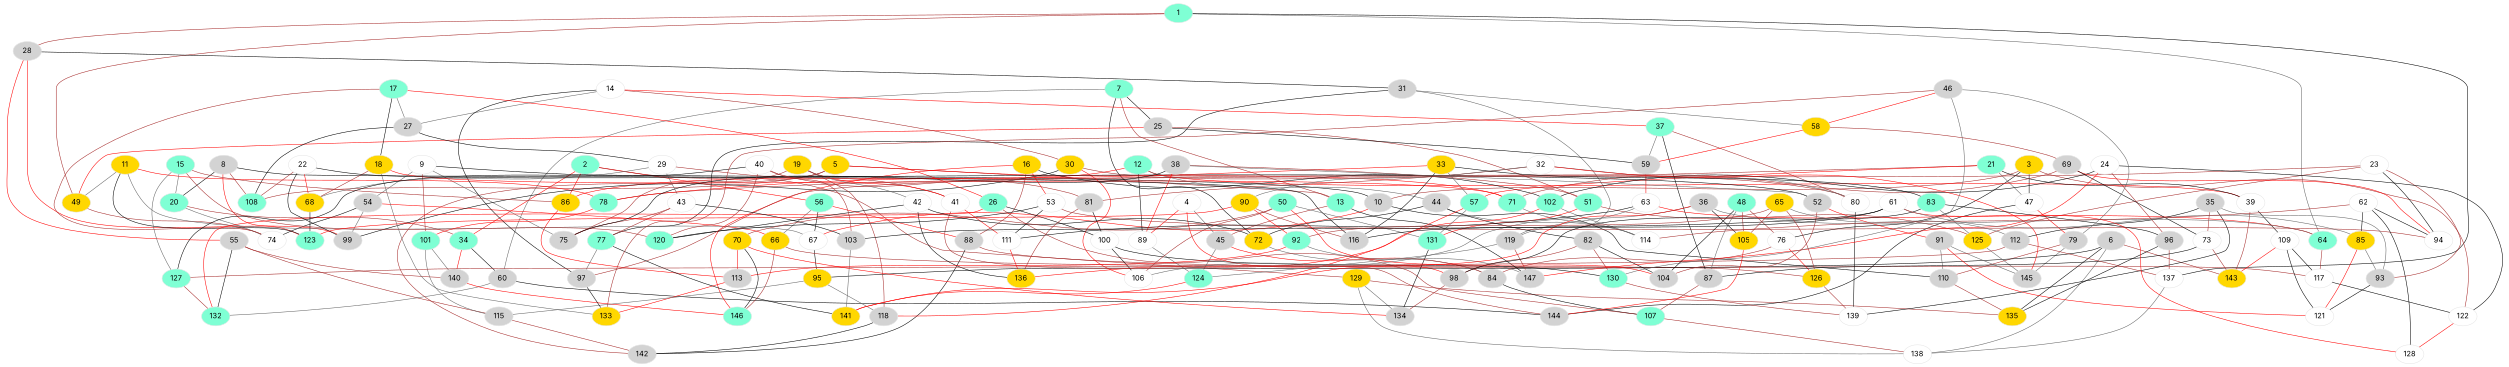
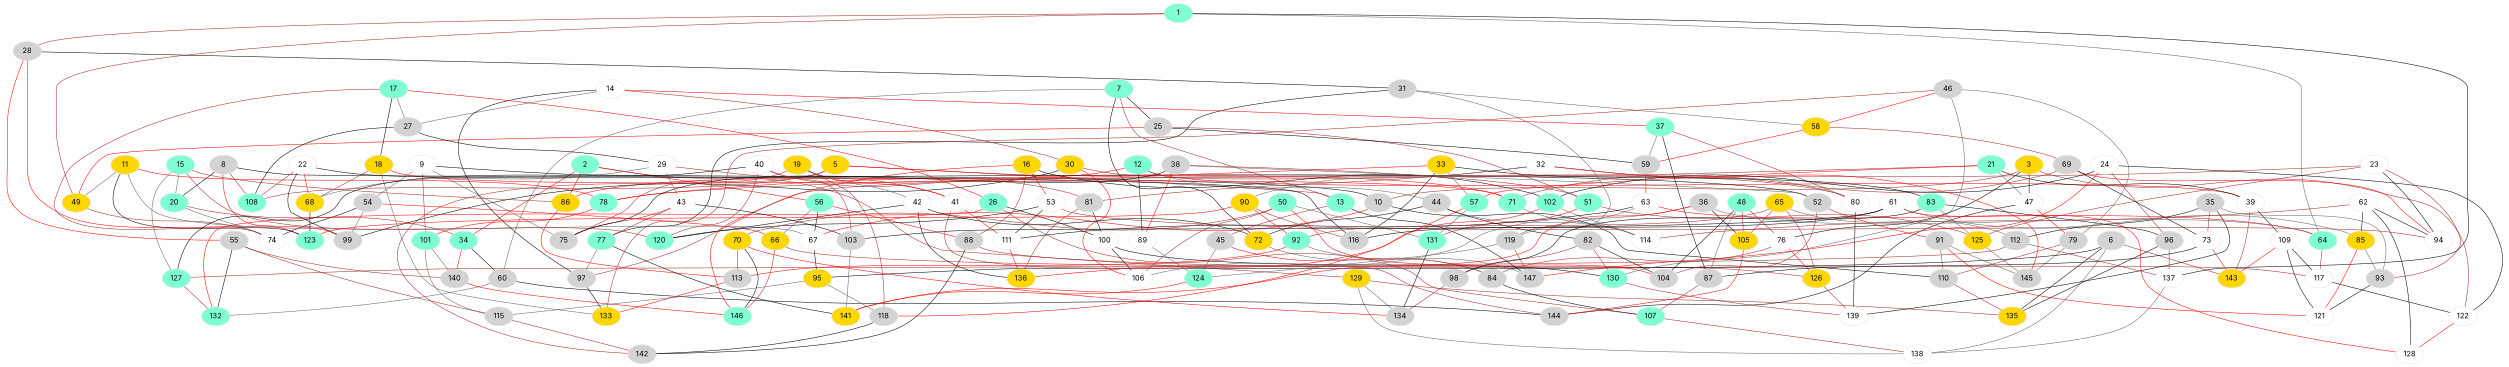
node "4": removed
